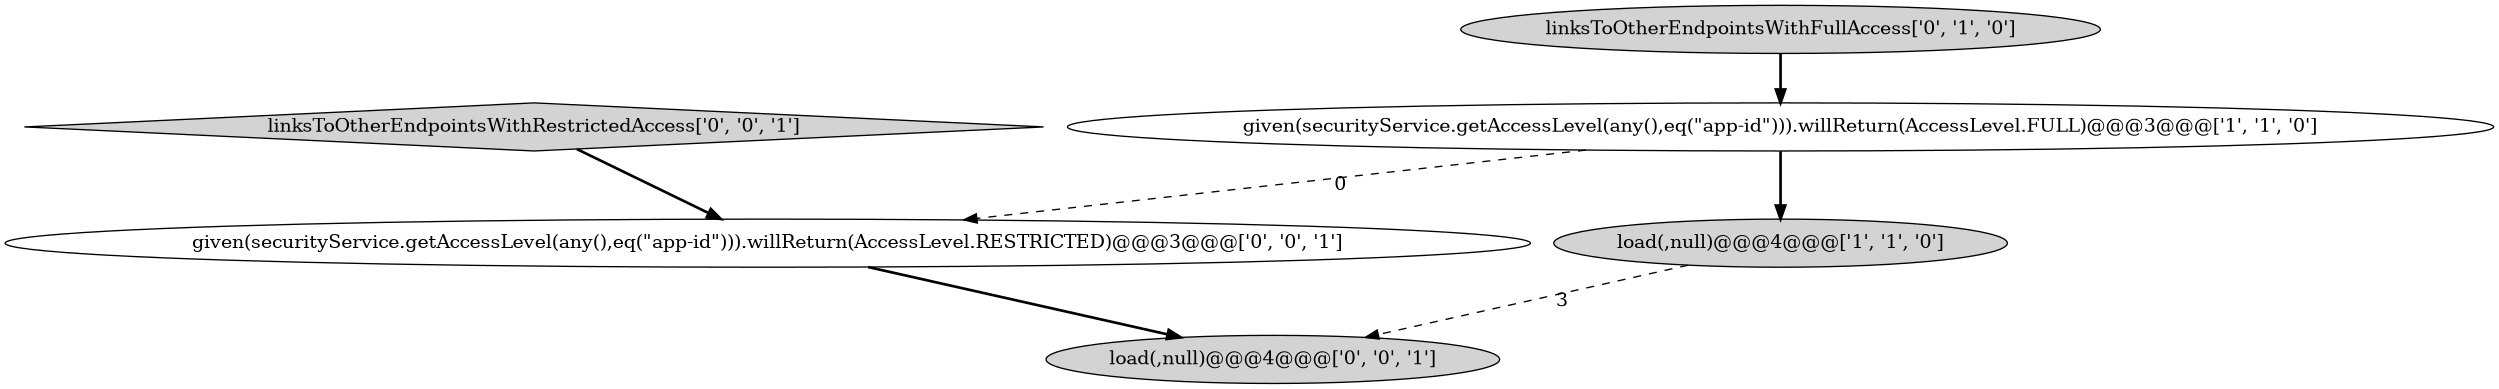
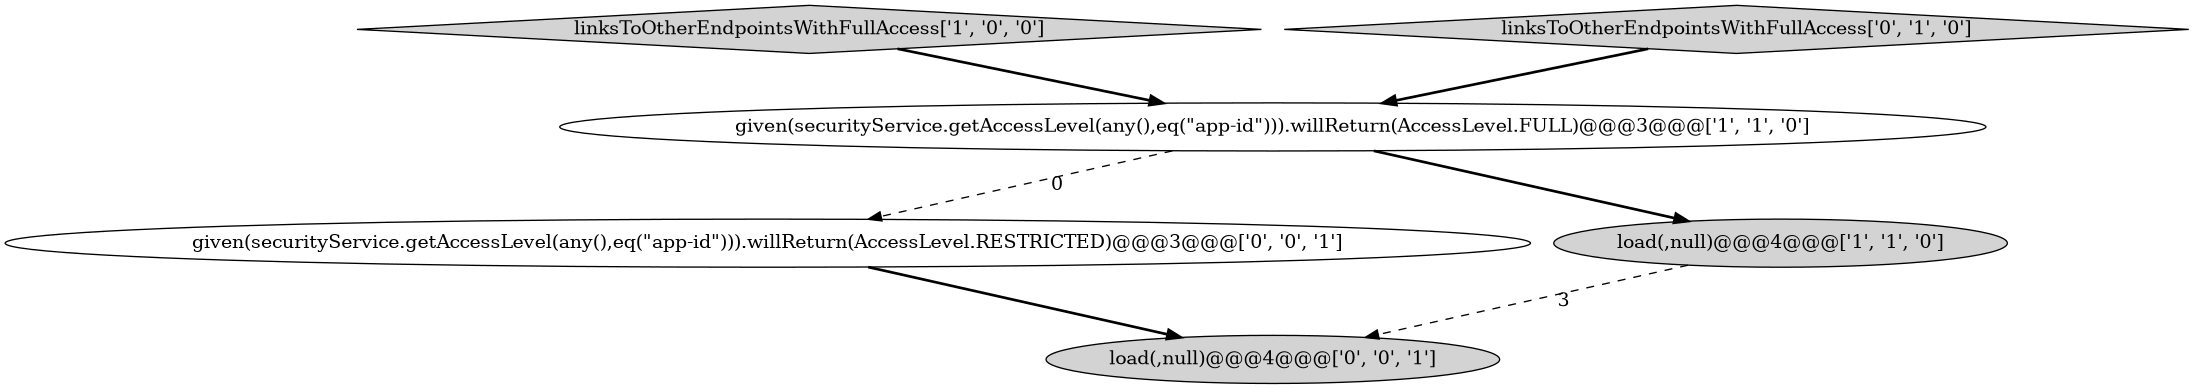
node "linksToOtherEndpointsWithFullAccess['1', '0', '0']": added
node "linksToOtherEndpointsWithFullAccess['0', '1', '0']": shape ellipse -> diamond
node "linksToOtherEndpointsWithRestrictedAccess['0', '0', '1']": removed
